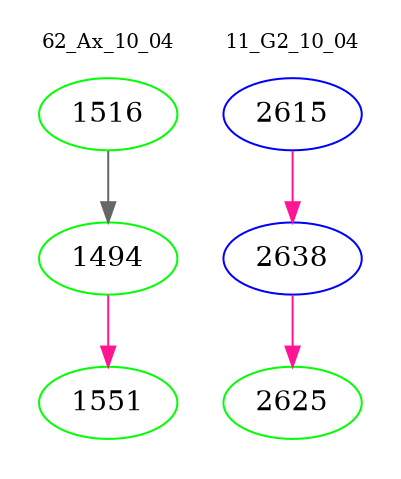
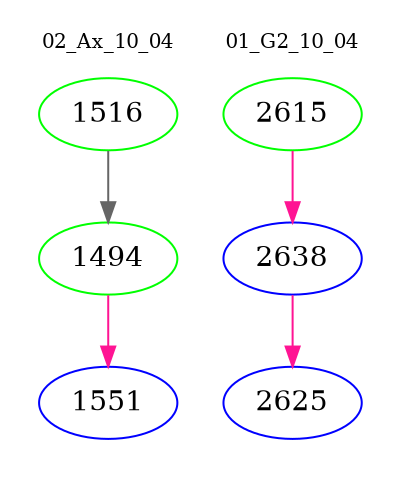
cluster "62_Ax_10_04": label "62_Ax_10_04" -> "02_Ax_10_04"
cluster "11_G2_10_04": label "11_G2_10_04" -> "01_G2_10_04"
node "2615": color blue -> green
node "1551": color green -> blue
node "2625": color green -> blue
